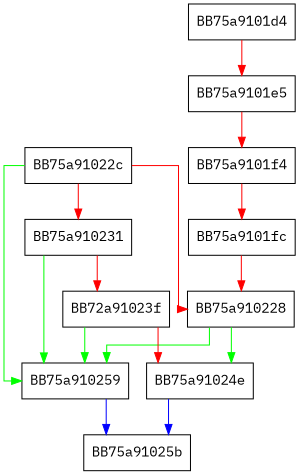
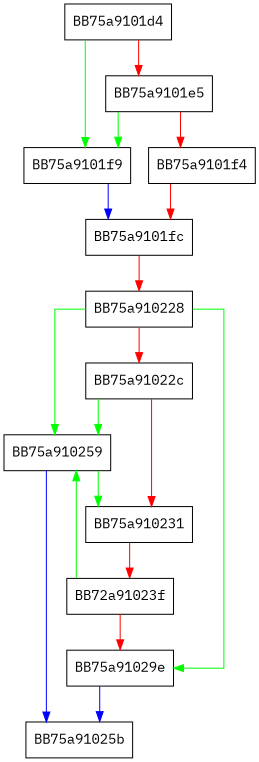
node "BB75a9101f9": added
edge "BB75a91022c" -> "BB75a910228": reversed
edge "BB75a910231" -> "BB75a910259": reversed
node "BB75a91024e": label "BB75a91024e" -> "BB75a91029e"
